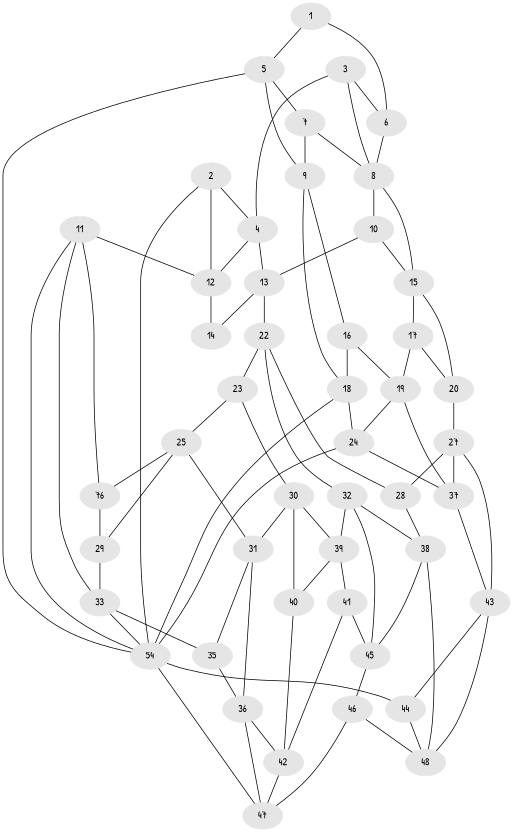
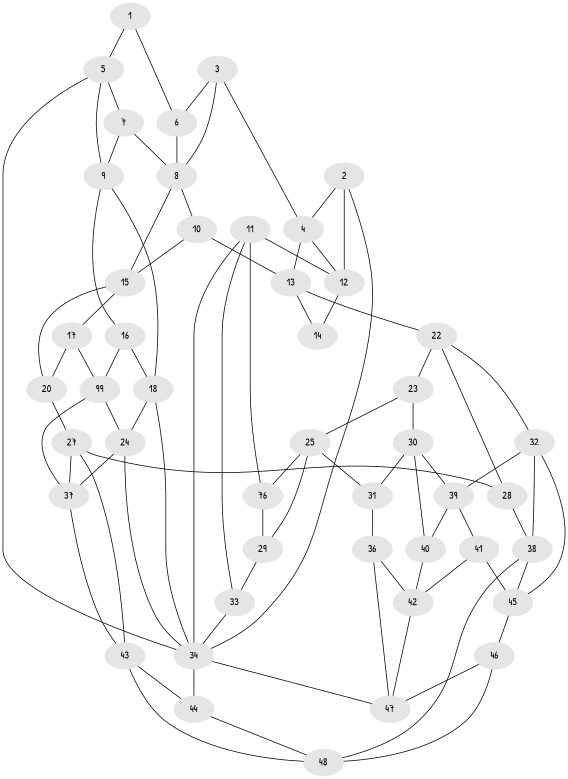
node "19": label "19" -> "99"
node "54": label "54" -> "34"
node "35": removed
